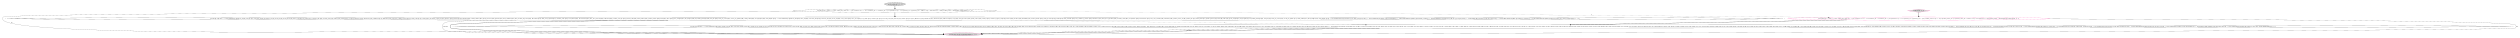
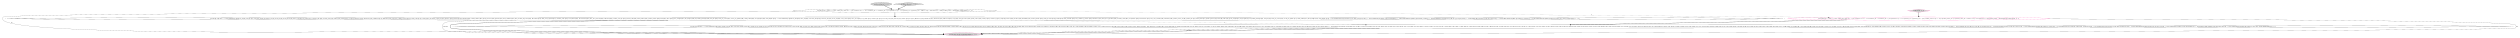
node "testAlmostBushy['0', '1', '0']": added
